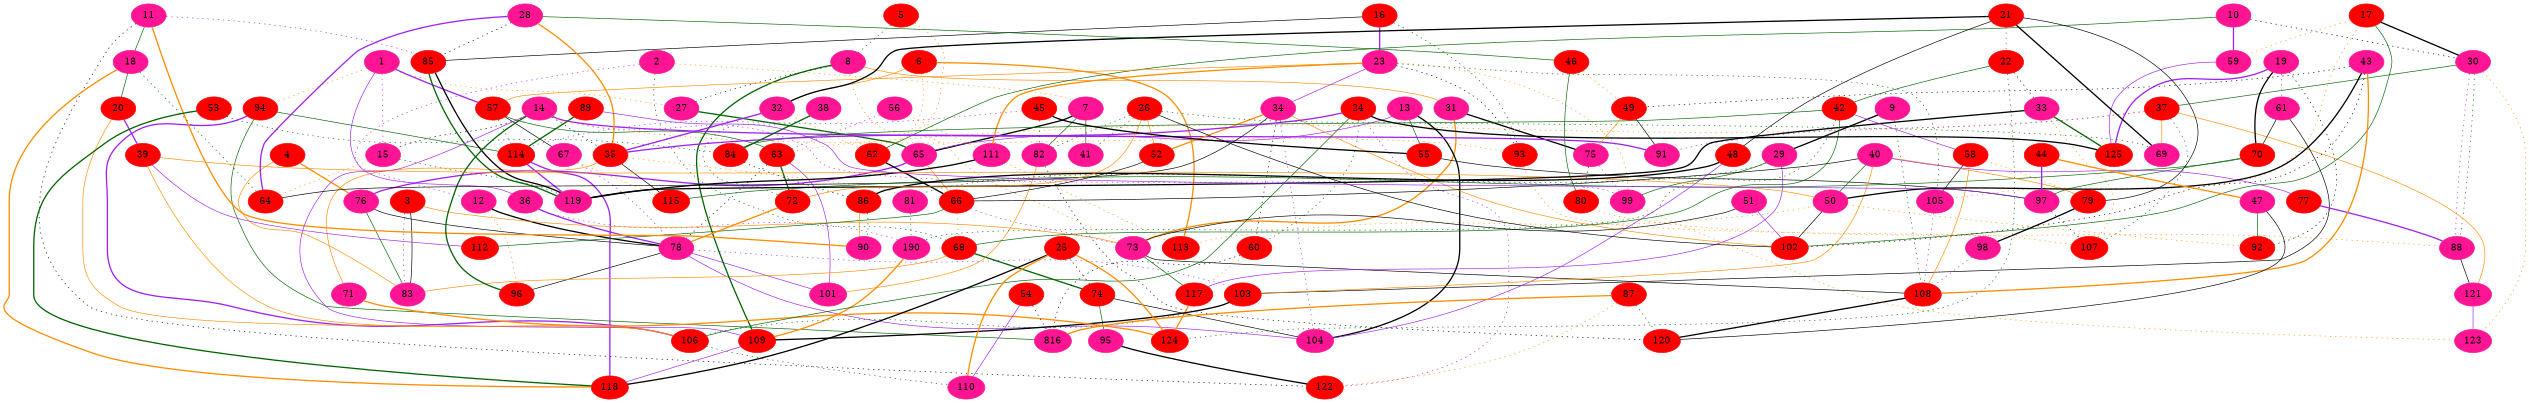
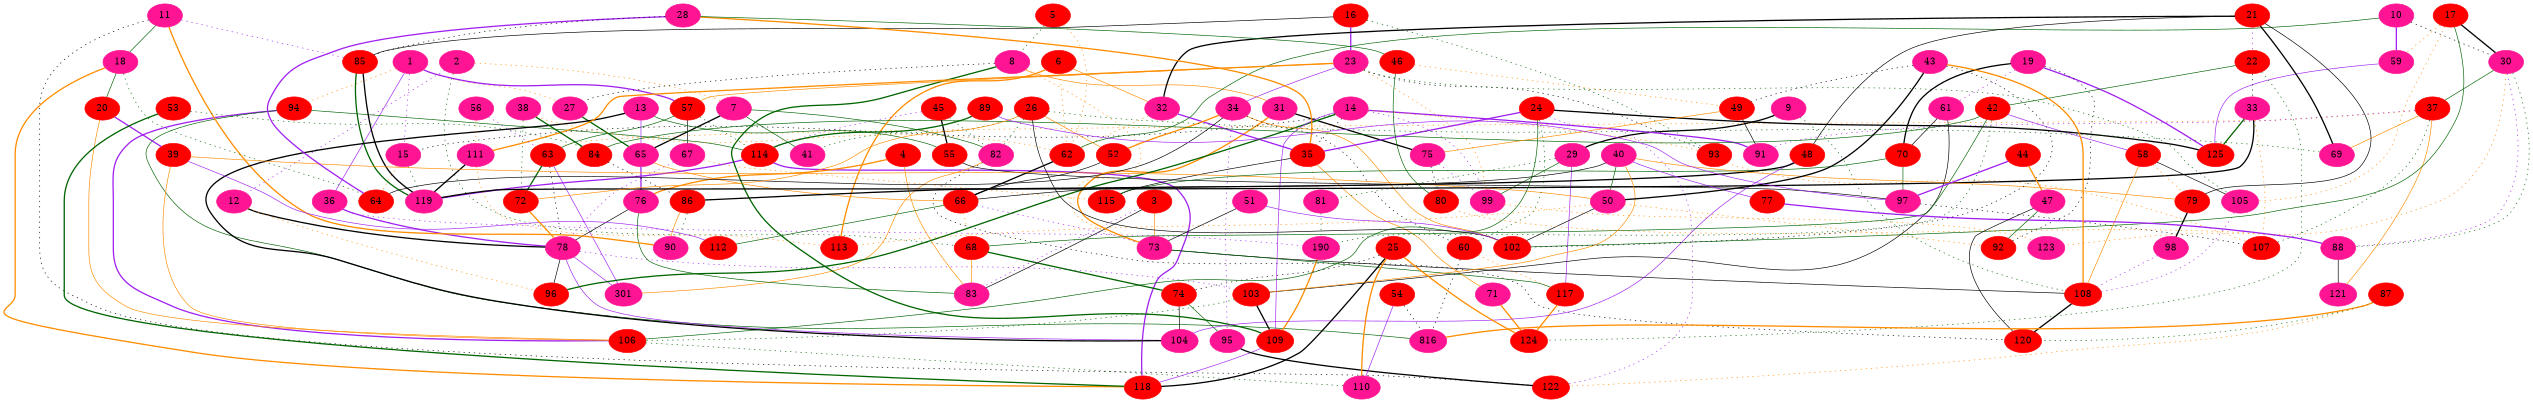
edge "34" -- "104": now "34" -- "95"
node "101": label "101" -> "301"
edge "121" -- "123": removed
